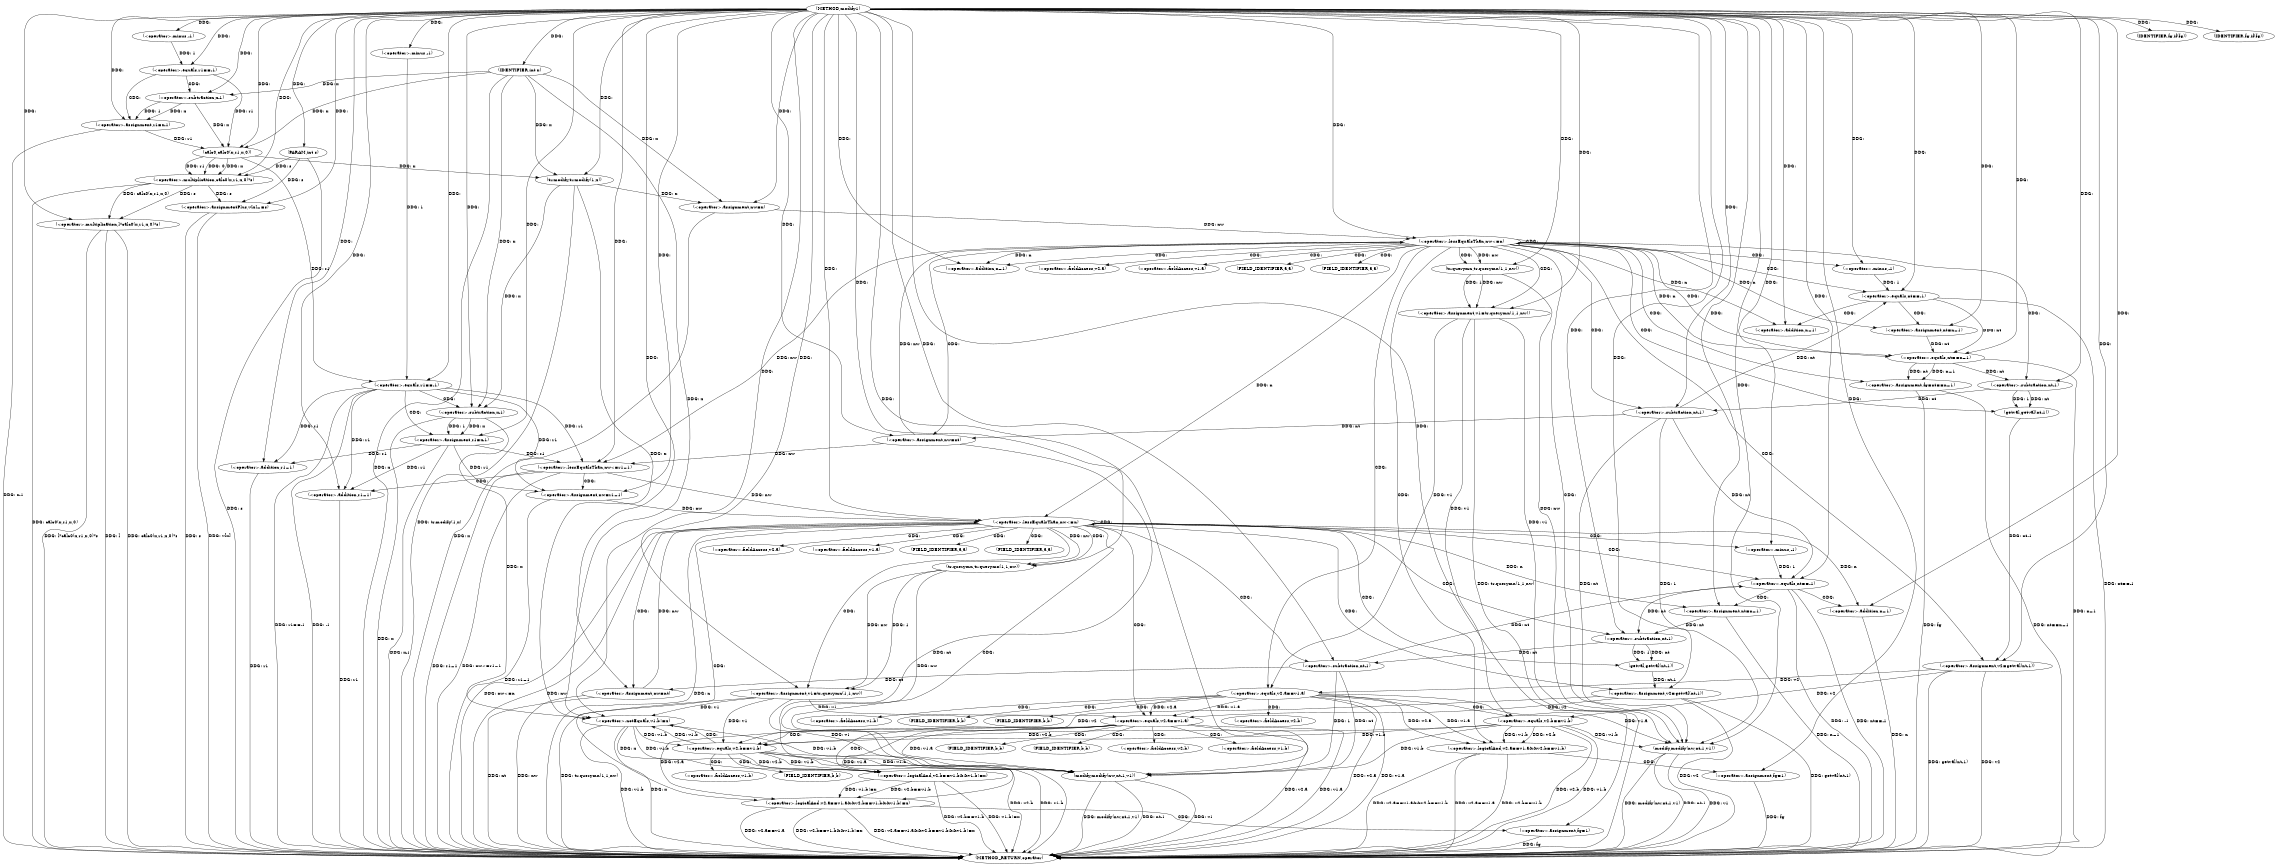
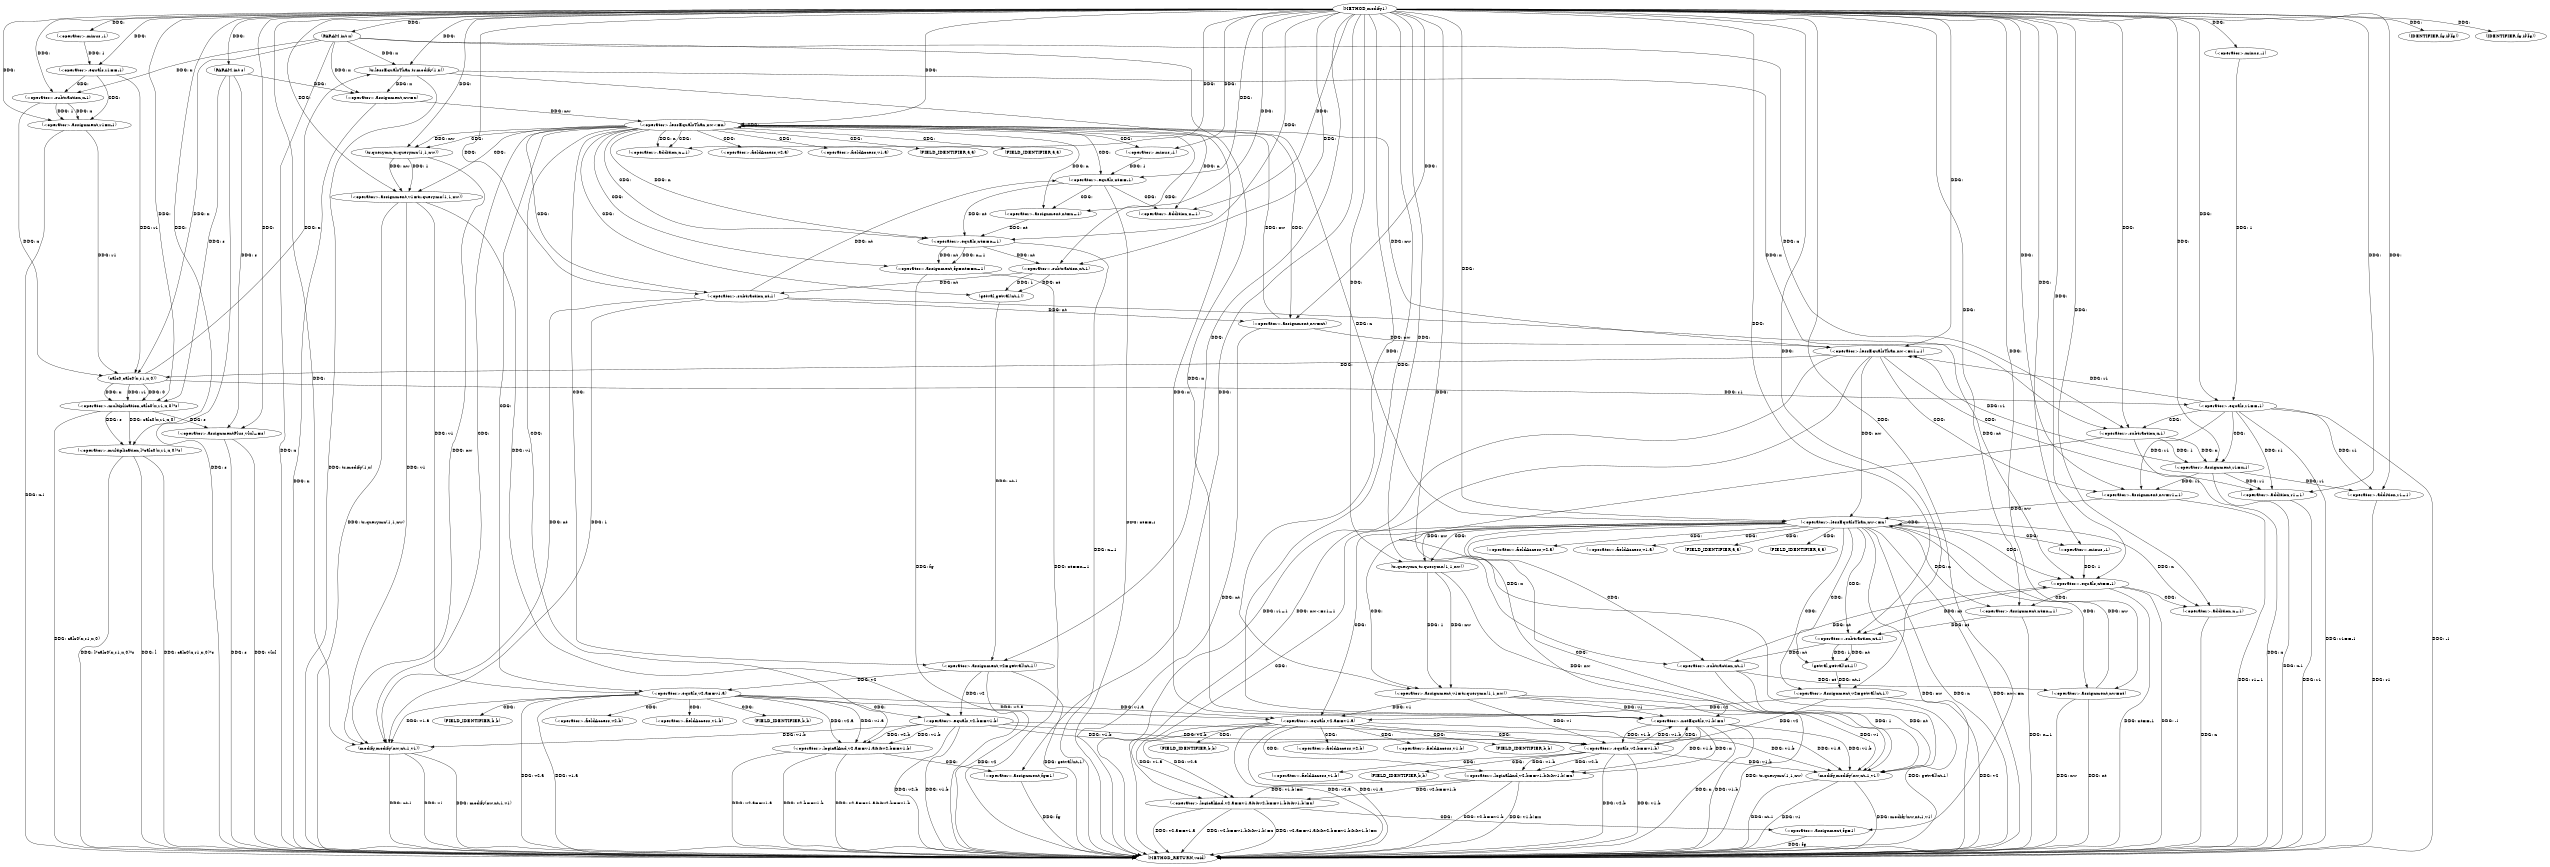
edge "(METHOD,modify1)" -> "(calc0,calc0(x,r1,x,0))": now "(<operator>.lessEqualsThan,nw<=r1+1)" -> "(calc0,calc0(x,r1,x,0))"
node "(IDENTIFIER,int x)": label "(IDENTIFIER,int x)" -> "(PARAM,int x)"
edge "(METHOD,modify1)" -> "(<operator>.assignment,nw=x)": now "(PARAM,int s)" -> "(<operator>.assignment,nw=x)"
node "(tr.modify,tr.modify(1,x))": label "(tr.modify,tr.modify(1,x))" -> "(tr.lessEqualsThan,tr.modify(1,x))"
node "(METHOD_RETURN,operator)": label "(METHOD_RETURN,operator)" -> "(METHOD_RETURN,void)"
